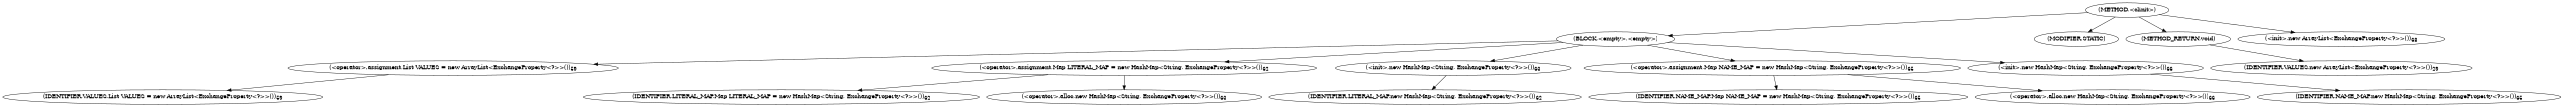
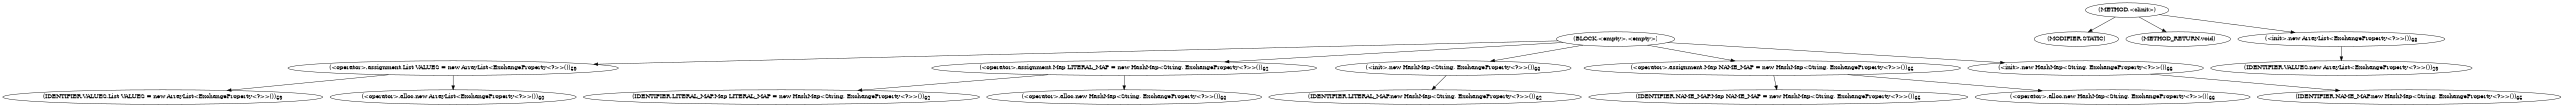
edge "(METHOD,<clinit>)" -> "(BLOCK,<empty>,<empty>)": removed
edge "(METHOD_RETURN,void)" -> "(IDENTIFIER,VALUES,new ArrayList<ExchangeProperty<?>>())": now "(<init>,new ArrayList<ExchangeProperty<?>>())" -> "(IDENTIFIER,VALUES,new ArrayList<ExchangeProperty<?>>())"
node "(<operator>.alloc,new ArrayList<ExchangeProperty<?>>())": added
